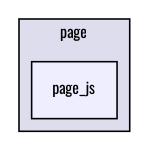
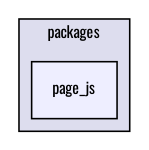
cluster "page": label "page" -> "packages"
